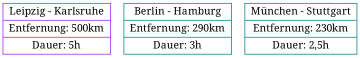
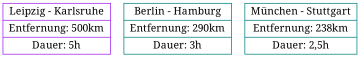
node "München - Stuttgart": text "Entfernung: 230km" -> "Entfernung: 238km"
